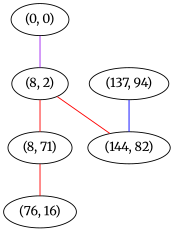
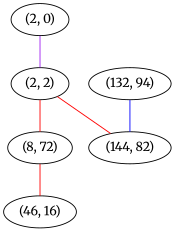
node "(0, 0)": label "(0, 0)" -> "(2, 0)"
node "(8, 2)": label "(8, 2)" -> "(2, 2)"
node "(137, 94)": label "(137, 94)" -> "(132, 94)"
node "(8, 71)": label "(8, 71)" -> "(8, 72)"
node "(76, 16)": label "(76, 16)" -> "(46, 16)"
